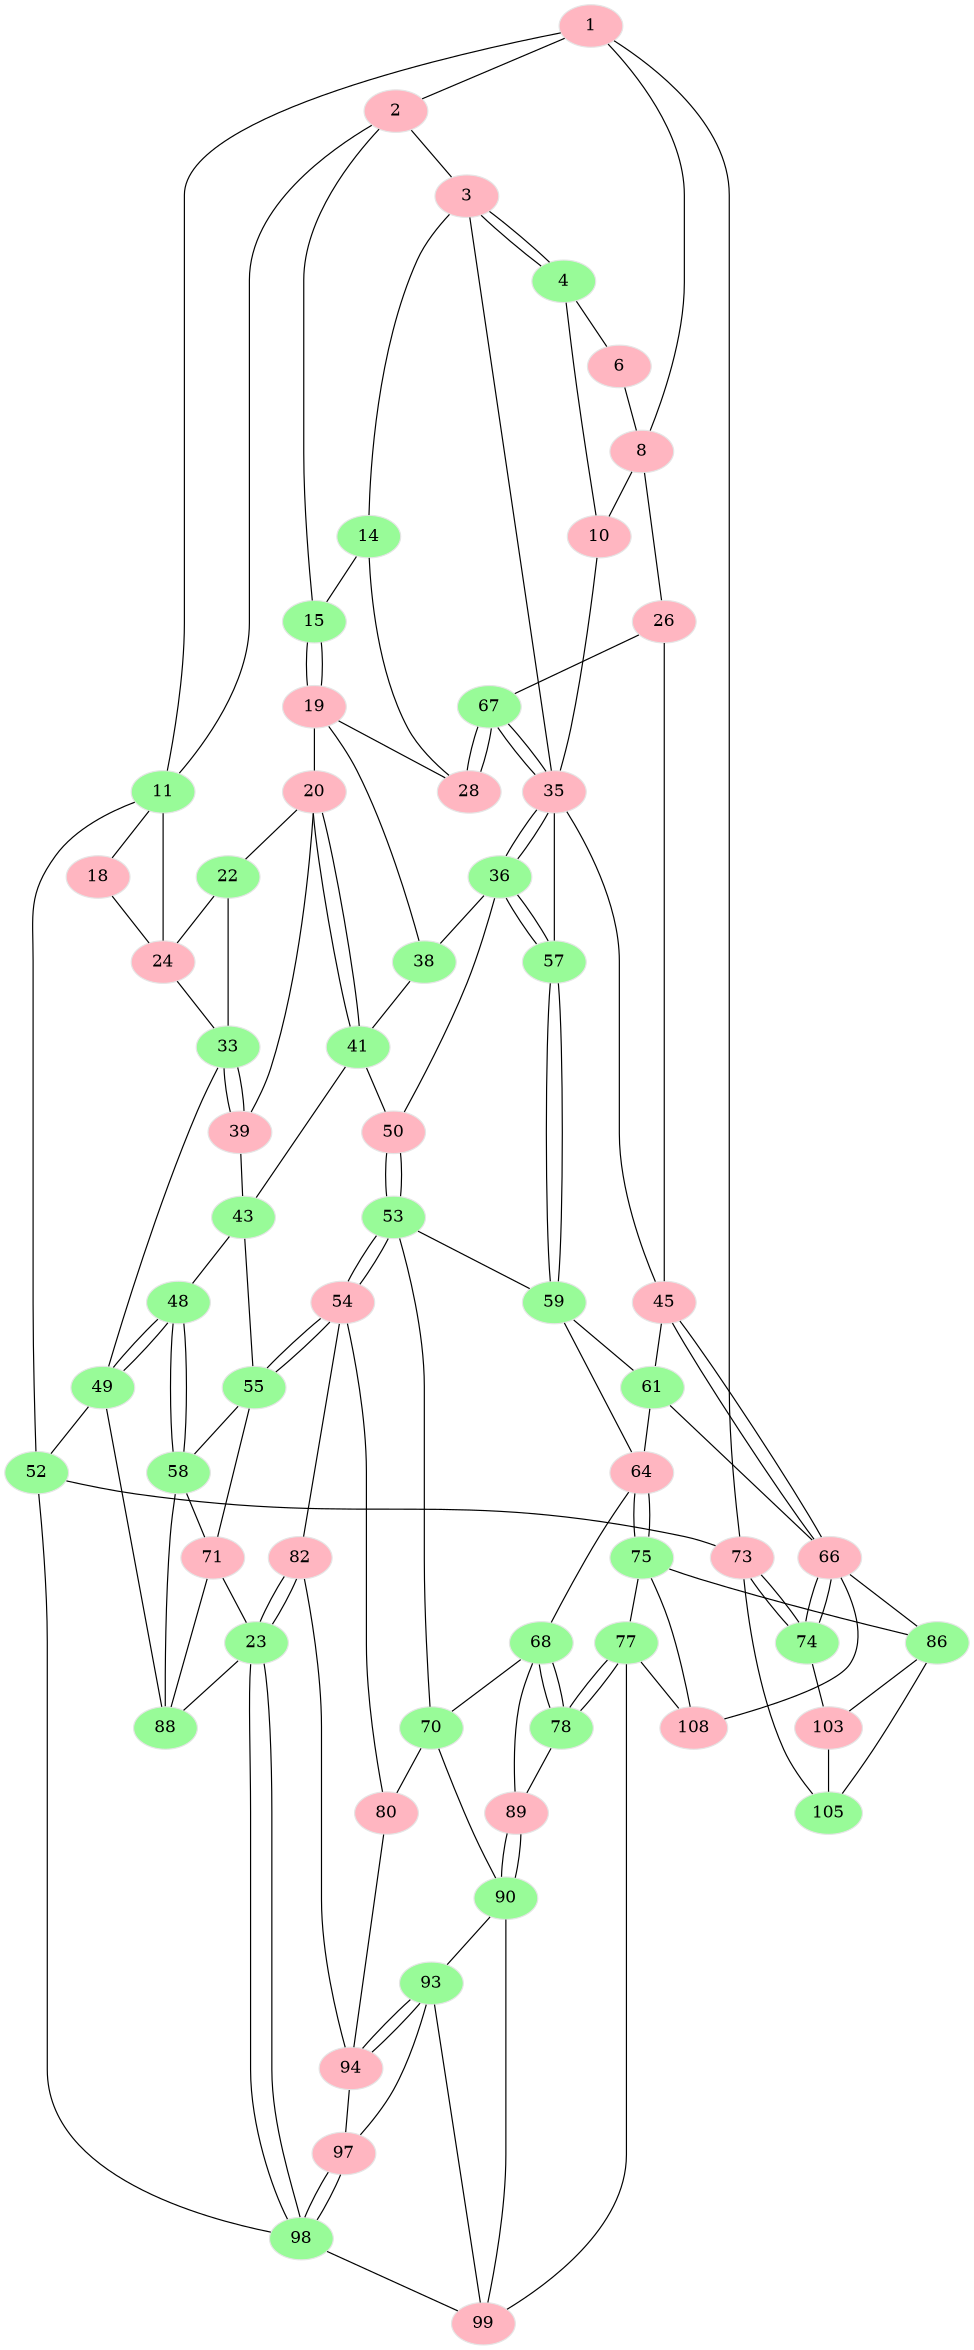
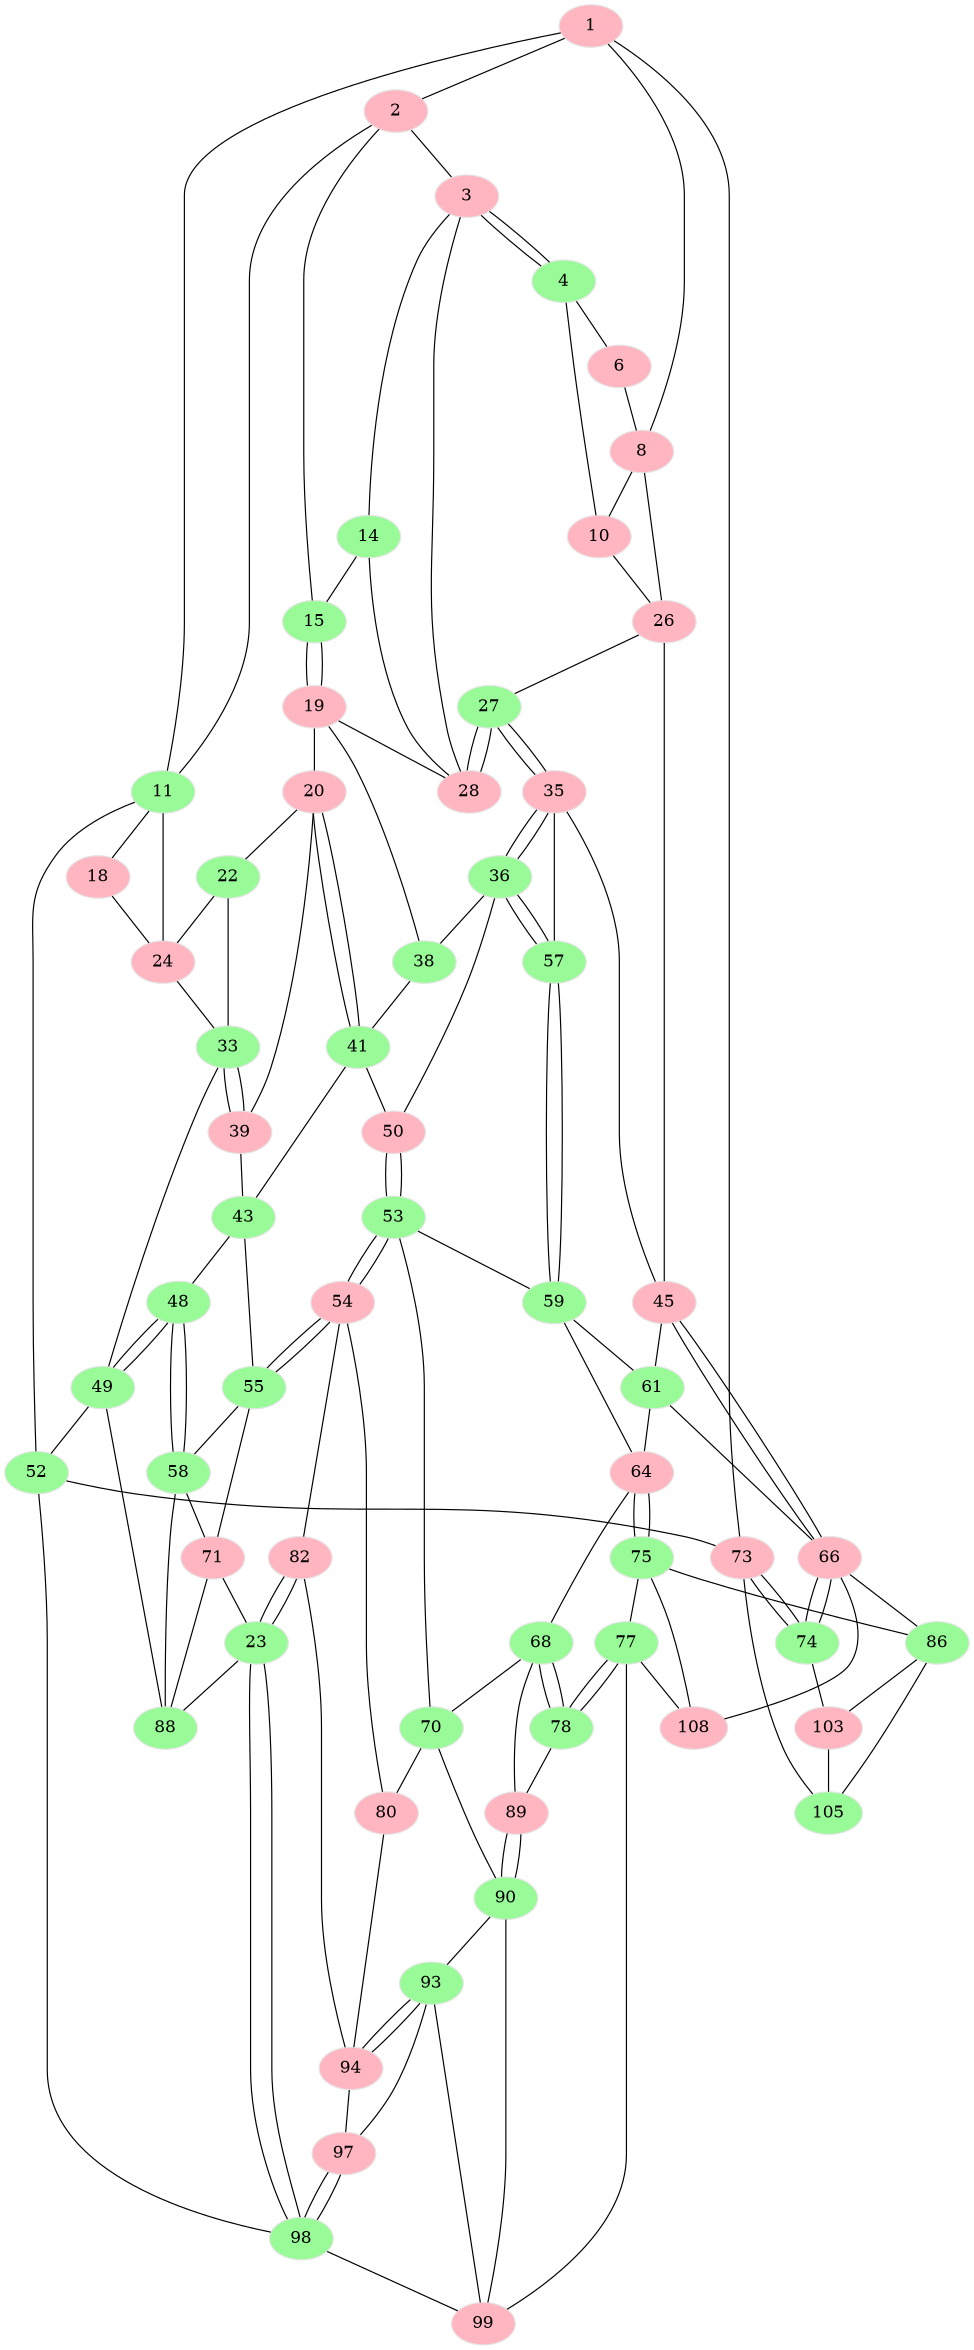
edge "3" -- "35": now "3" -- "28"
edge "10" -- "35": now "10" -- "26"
node "67": label "67" -> "27"
